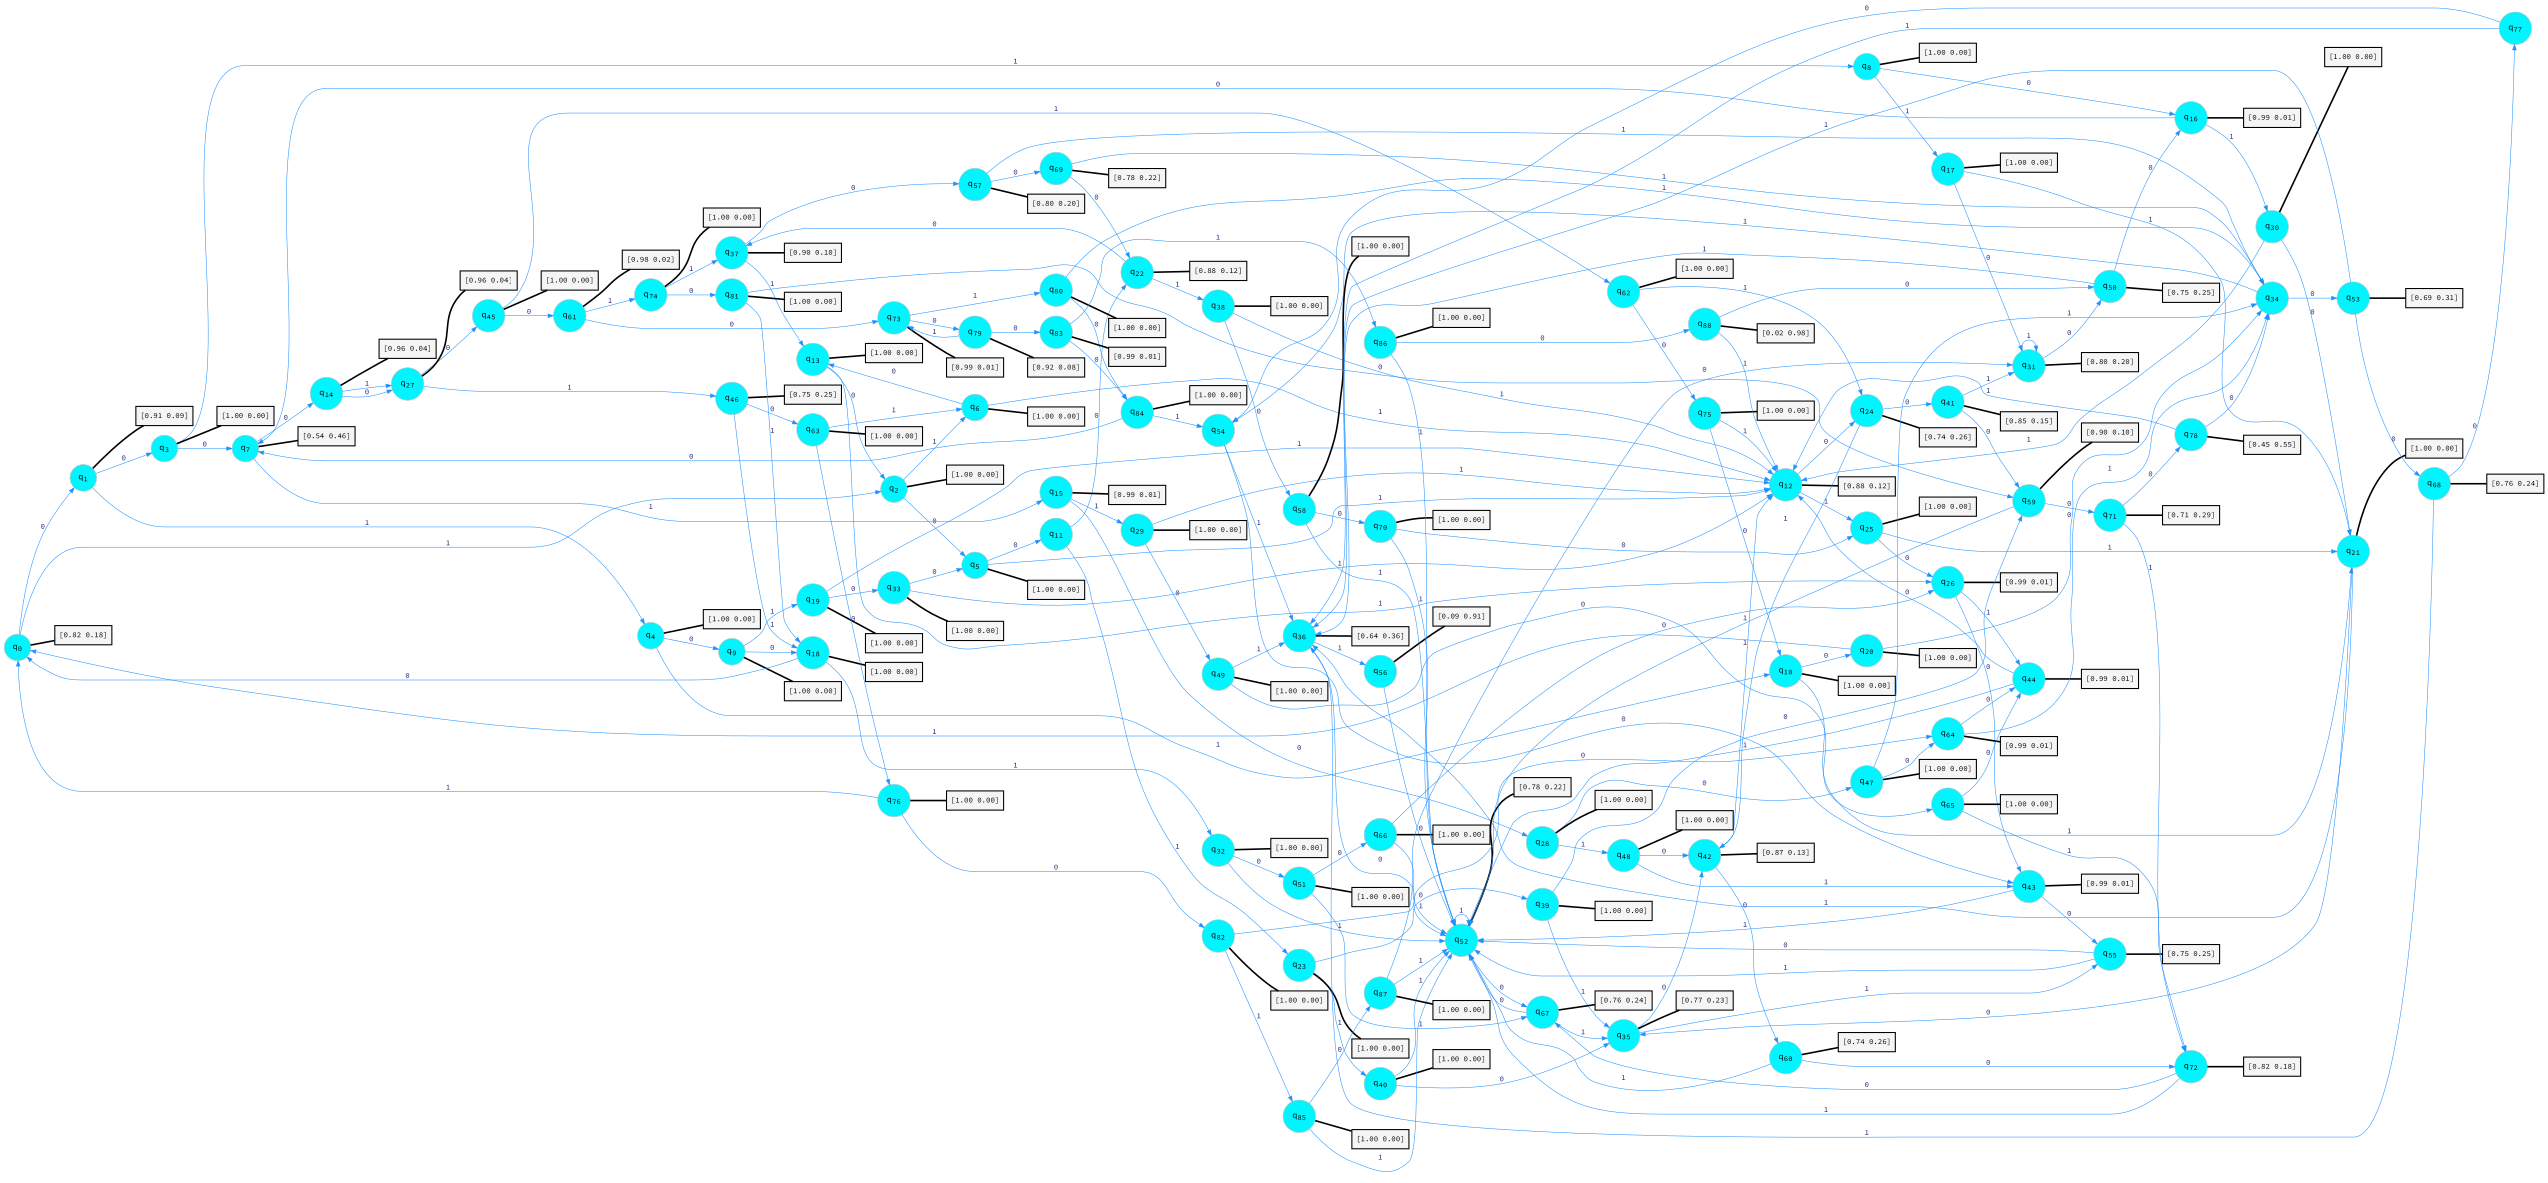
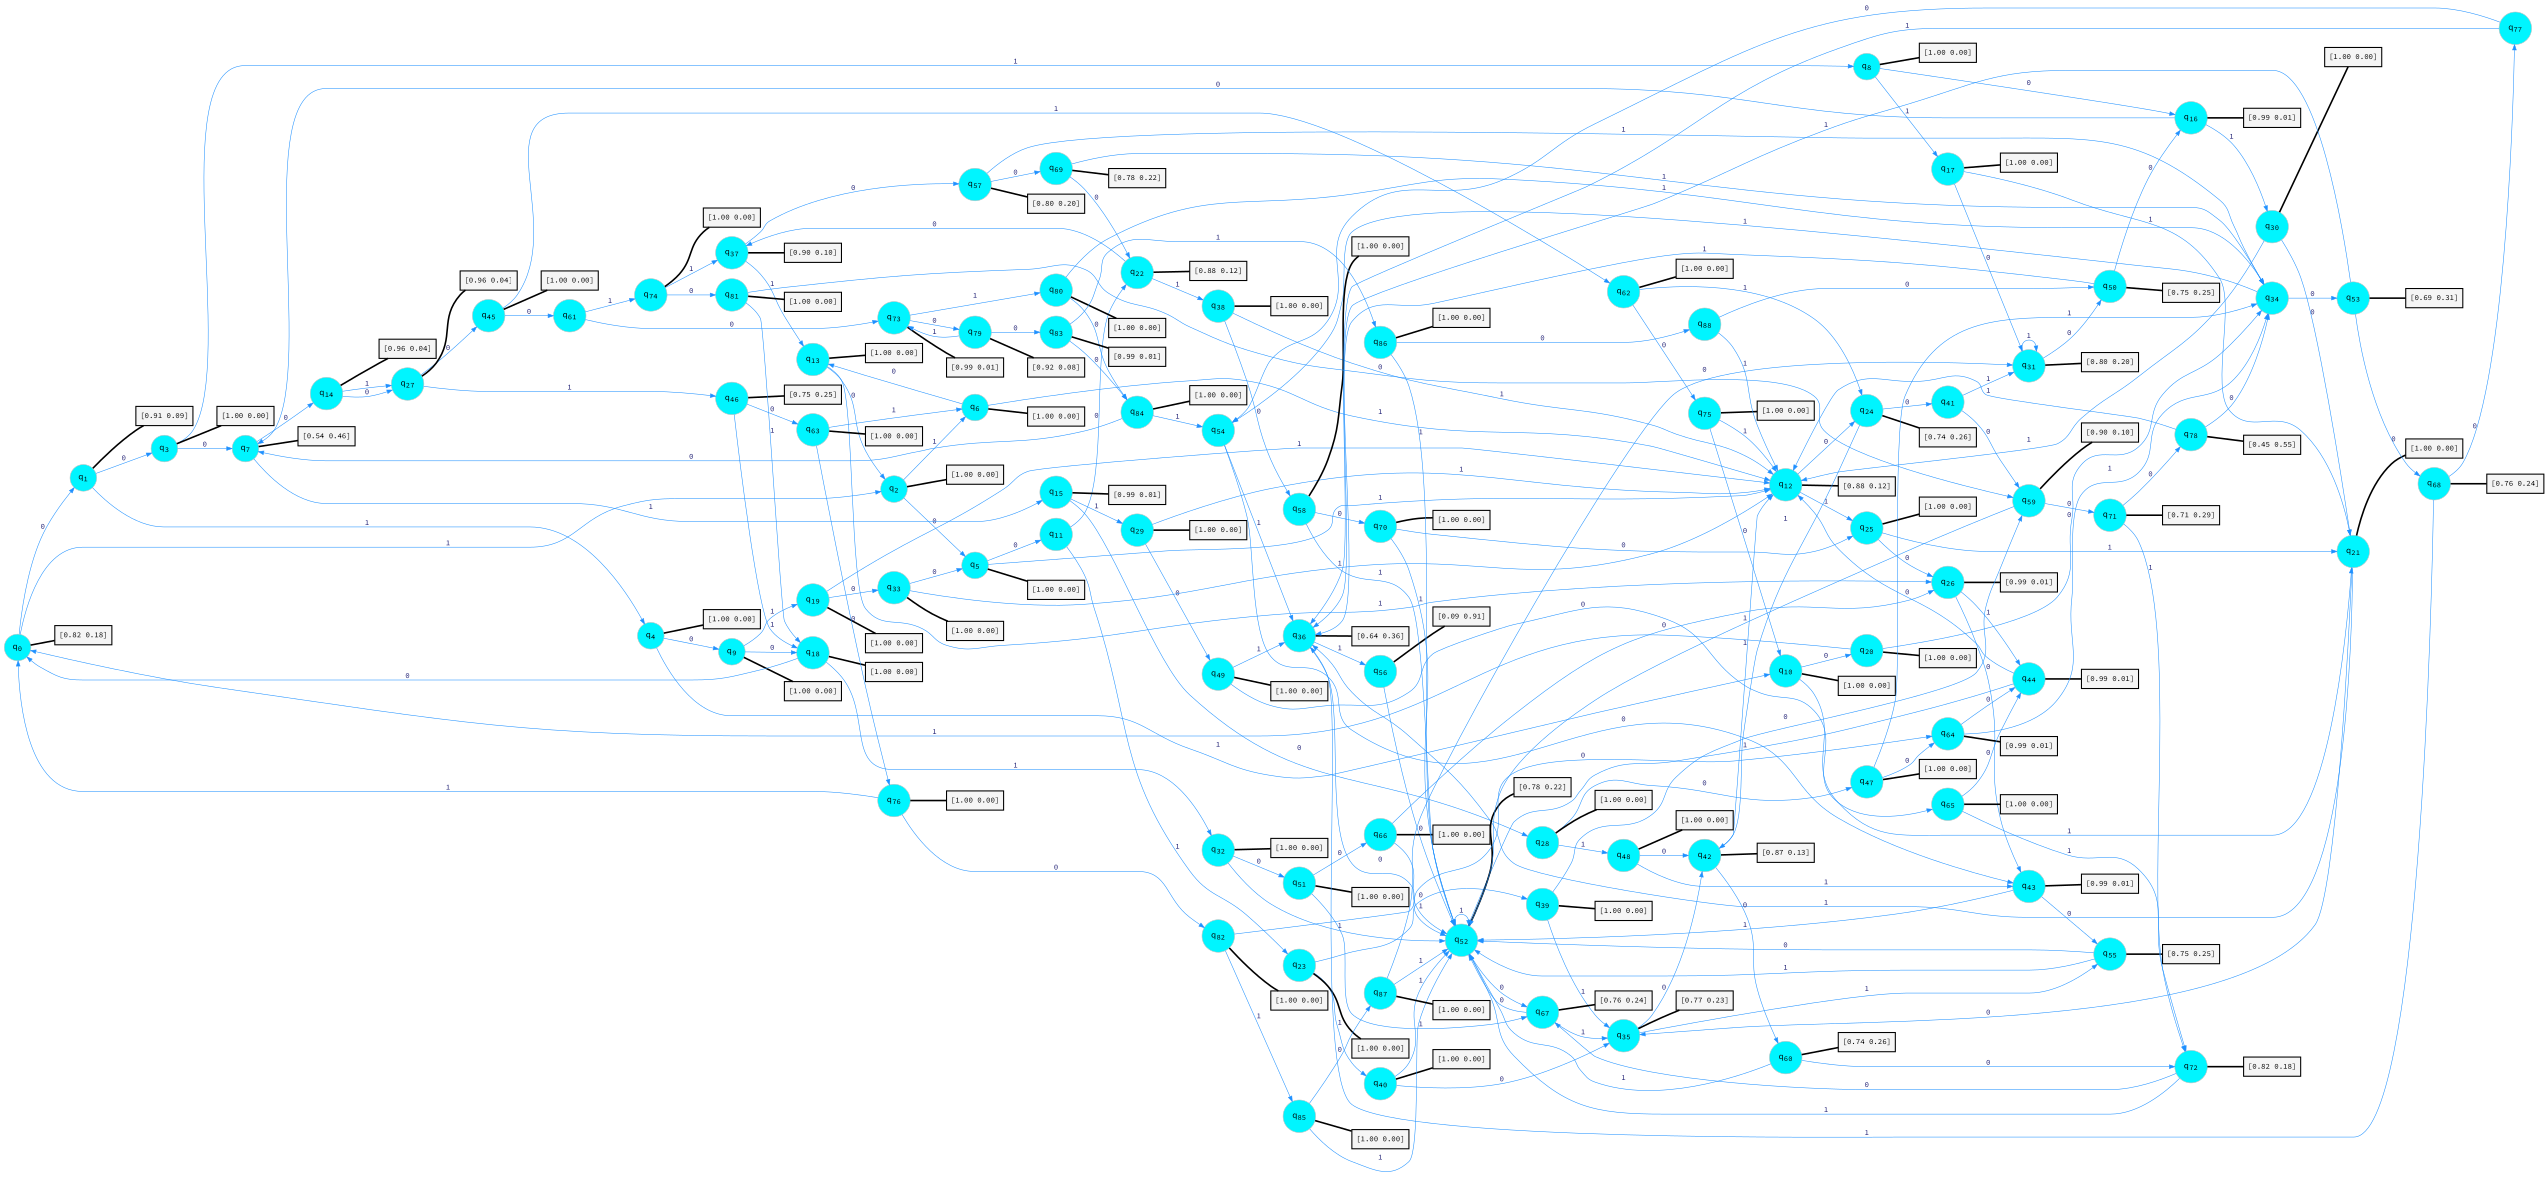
node "[0.98 0.02]": removed
node "[0.02 0.98]": removed
node "[0.85 0.15]": removed
